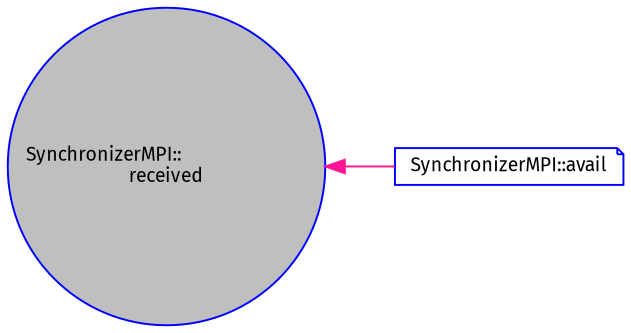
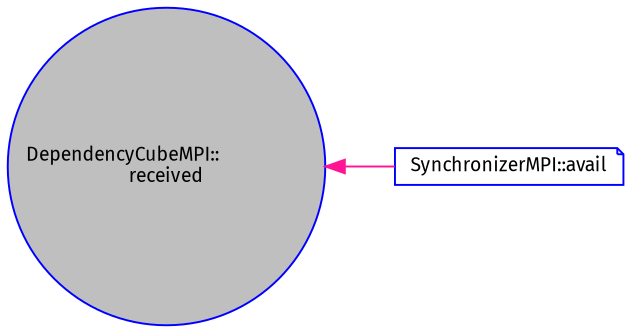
node "SynchronizerMPI:: received": label "SynchronizerMPI:: received" -> "DependencyCubeMPI:: received"
